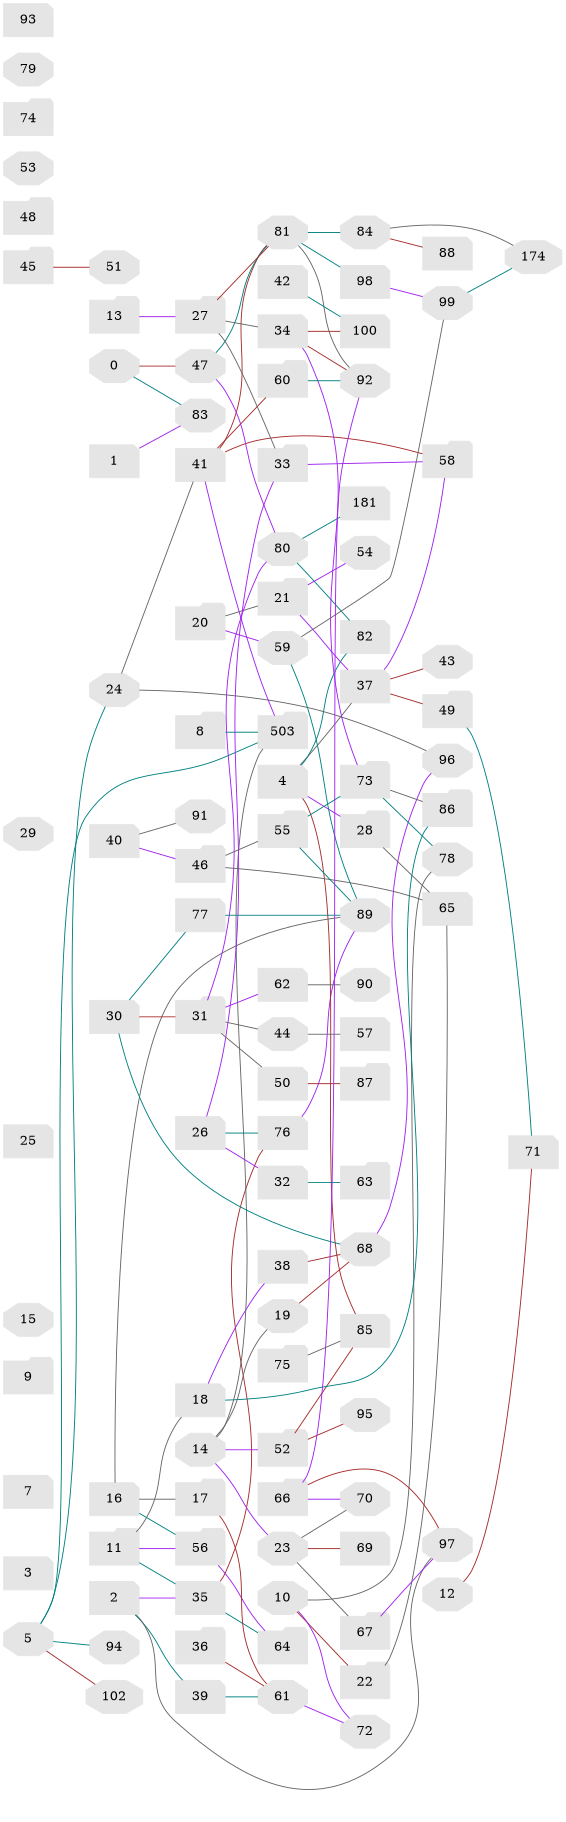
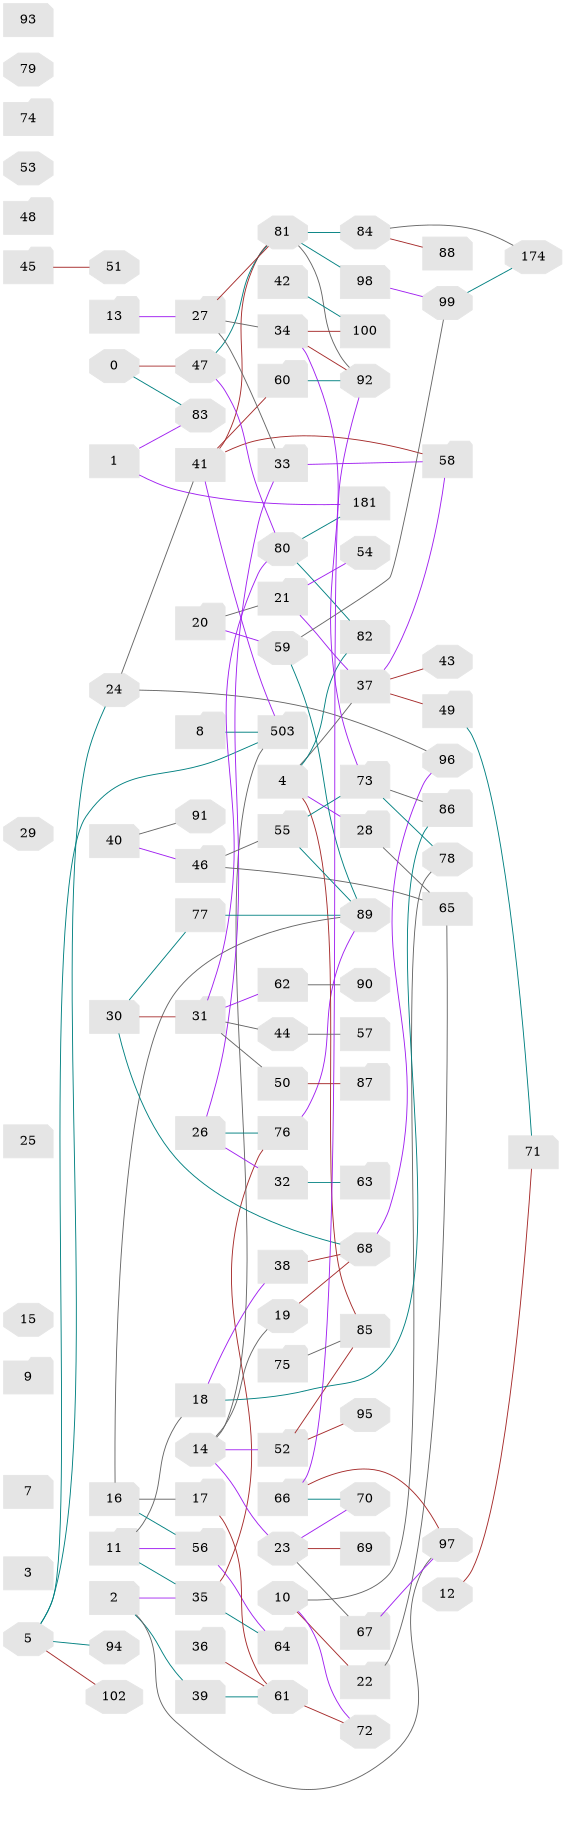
edge "1" -- "181": added
edge "66" -- "70": color purple -> teal
edge "70" -- "23": color gray40 -> purple
edge "61" -- "72": color purple -> brown
